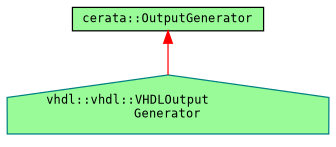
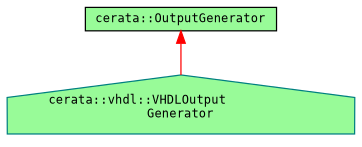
node "vhdl::vhdl::VHDLOutput Generator": label "vhdl::vhdl::VHDLOutput Generator" -> "cerata::vhdl::VHDLOutput Generator"
